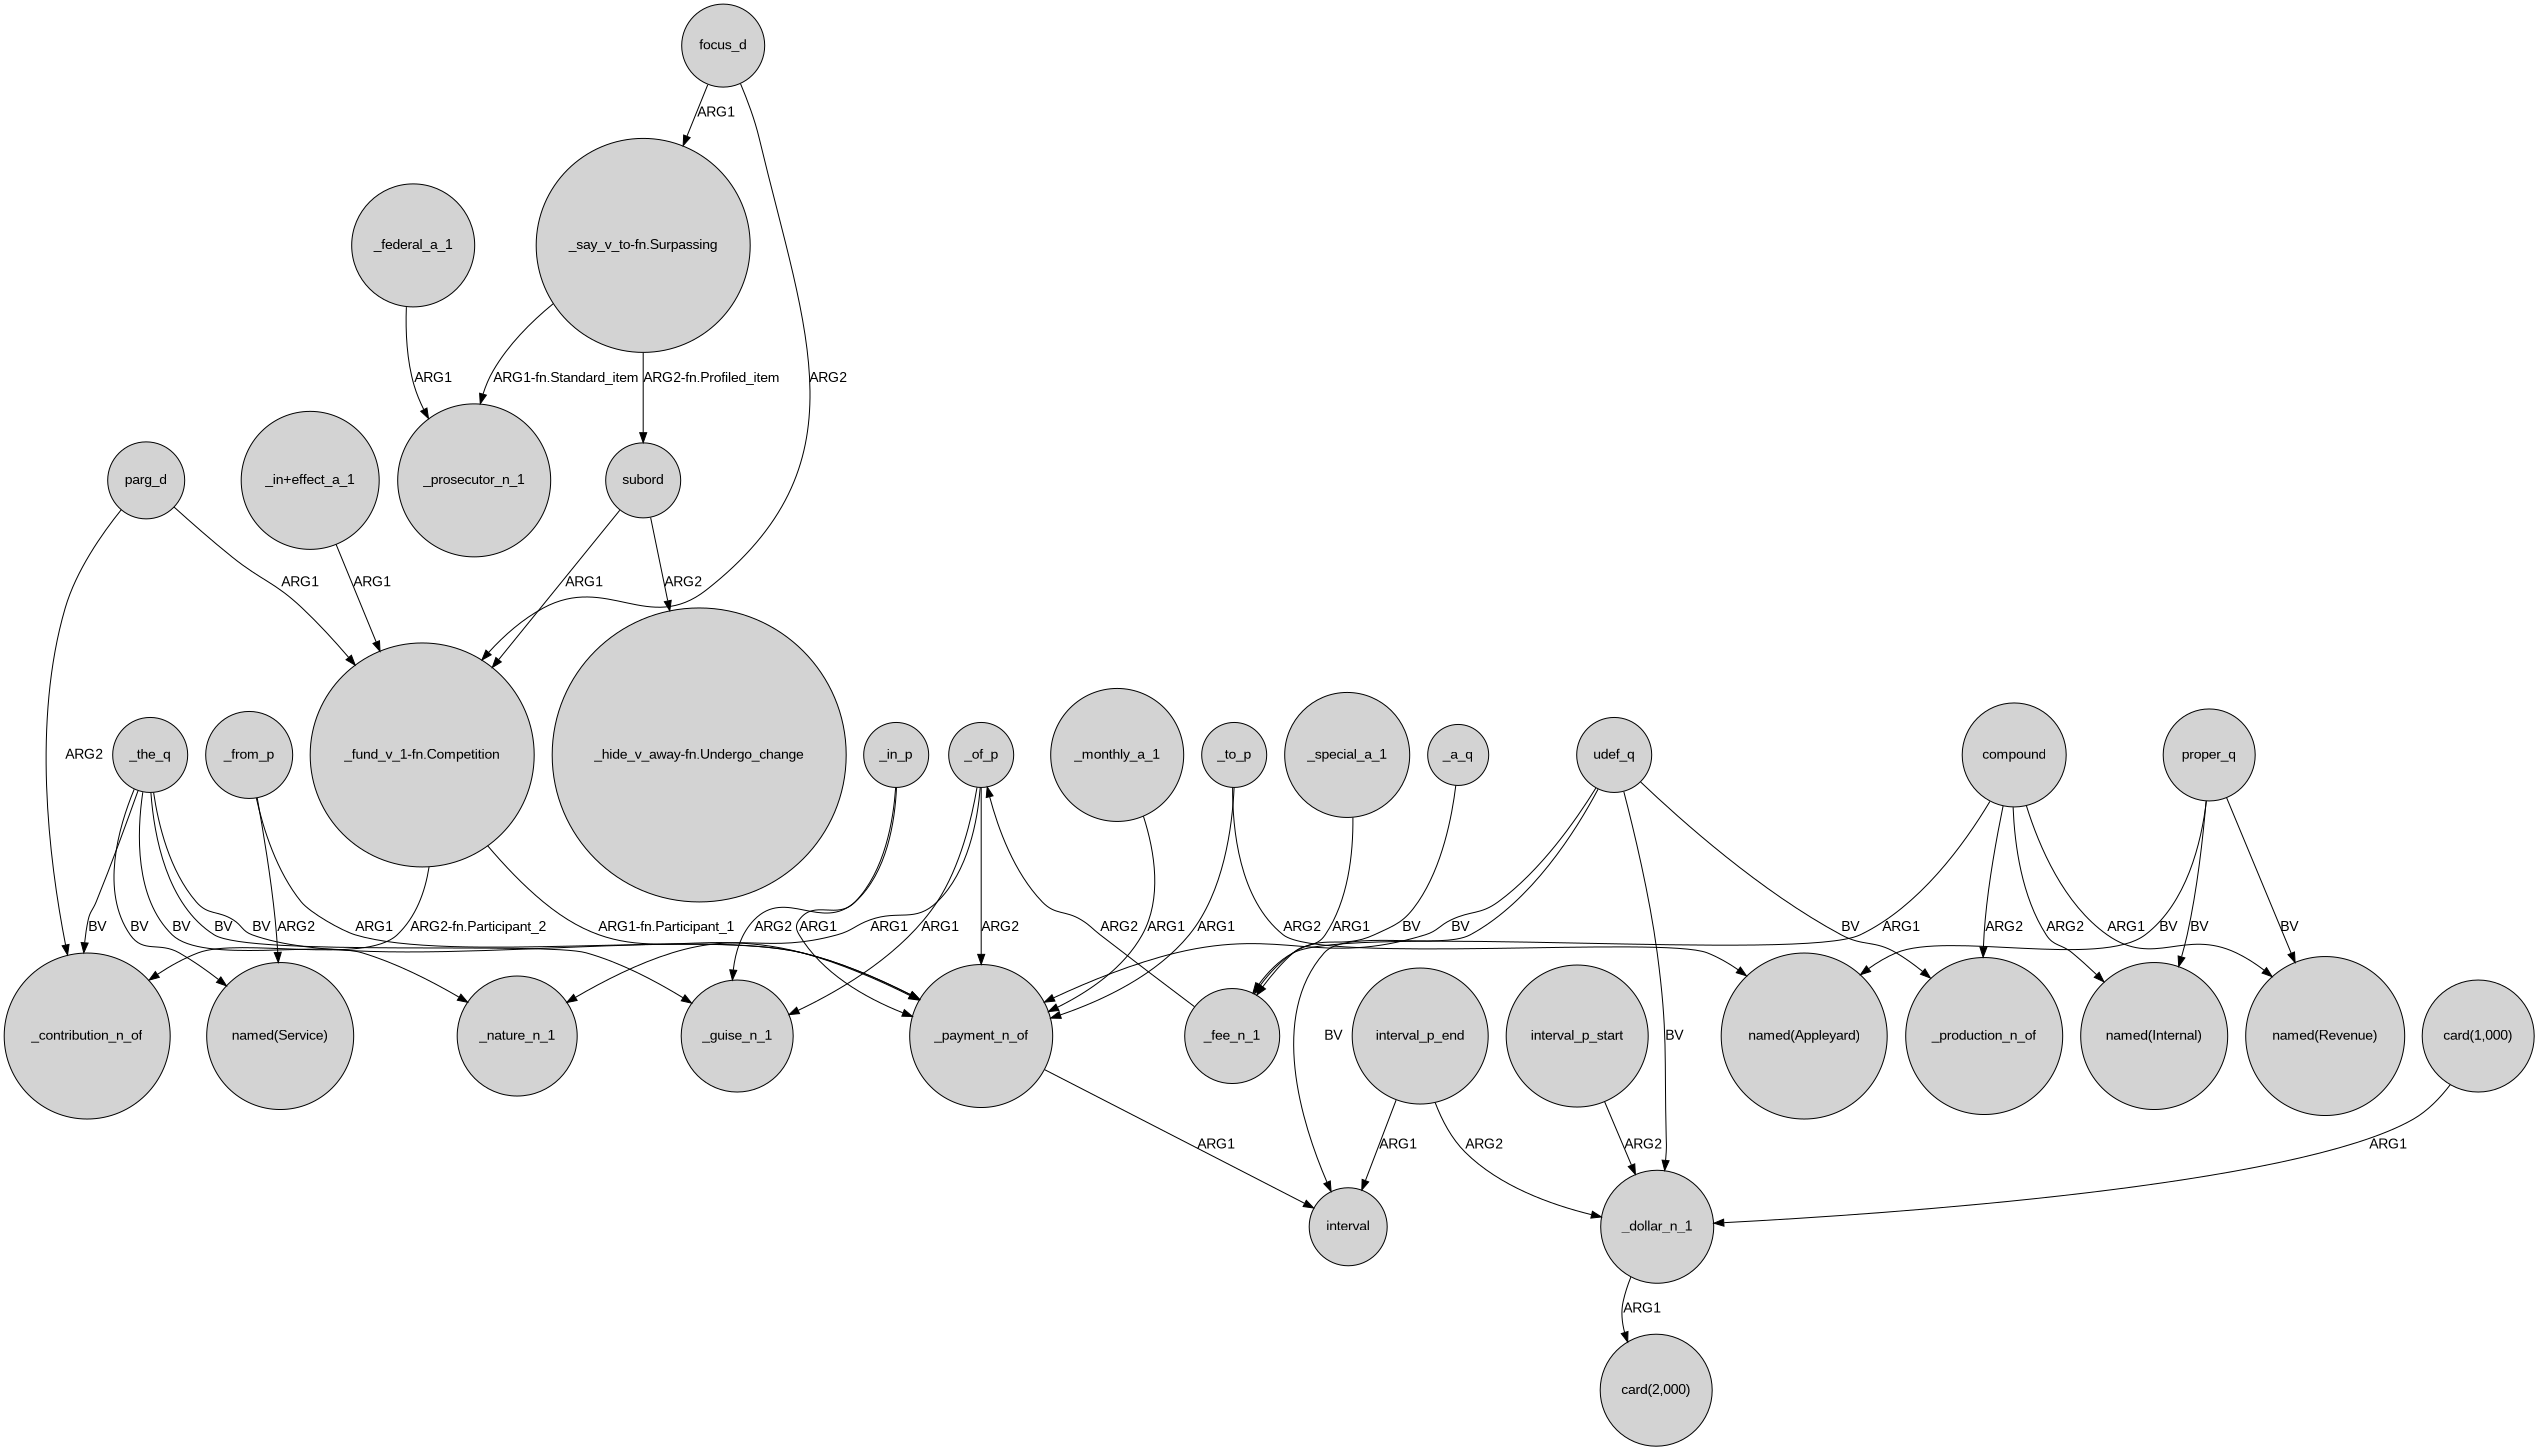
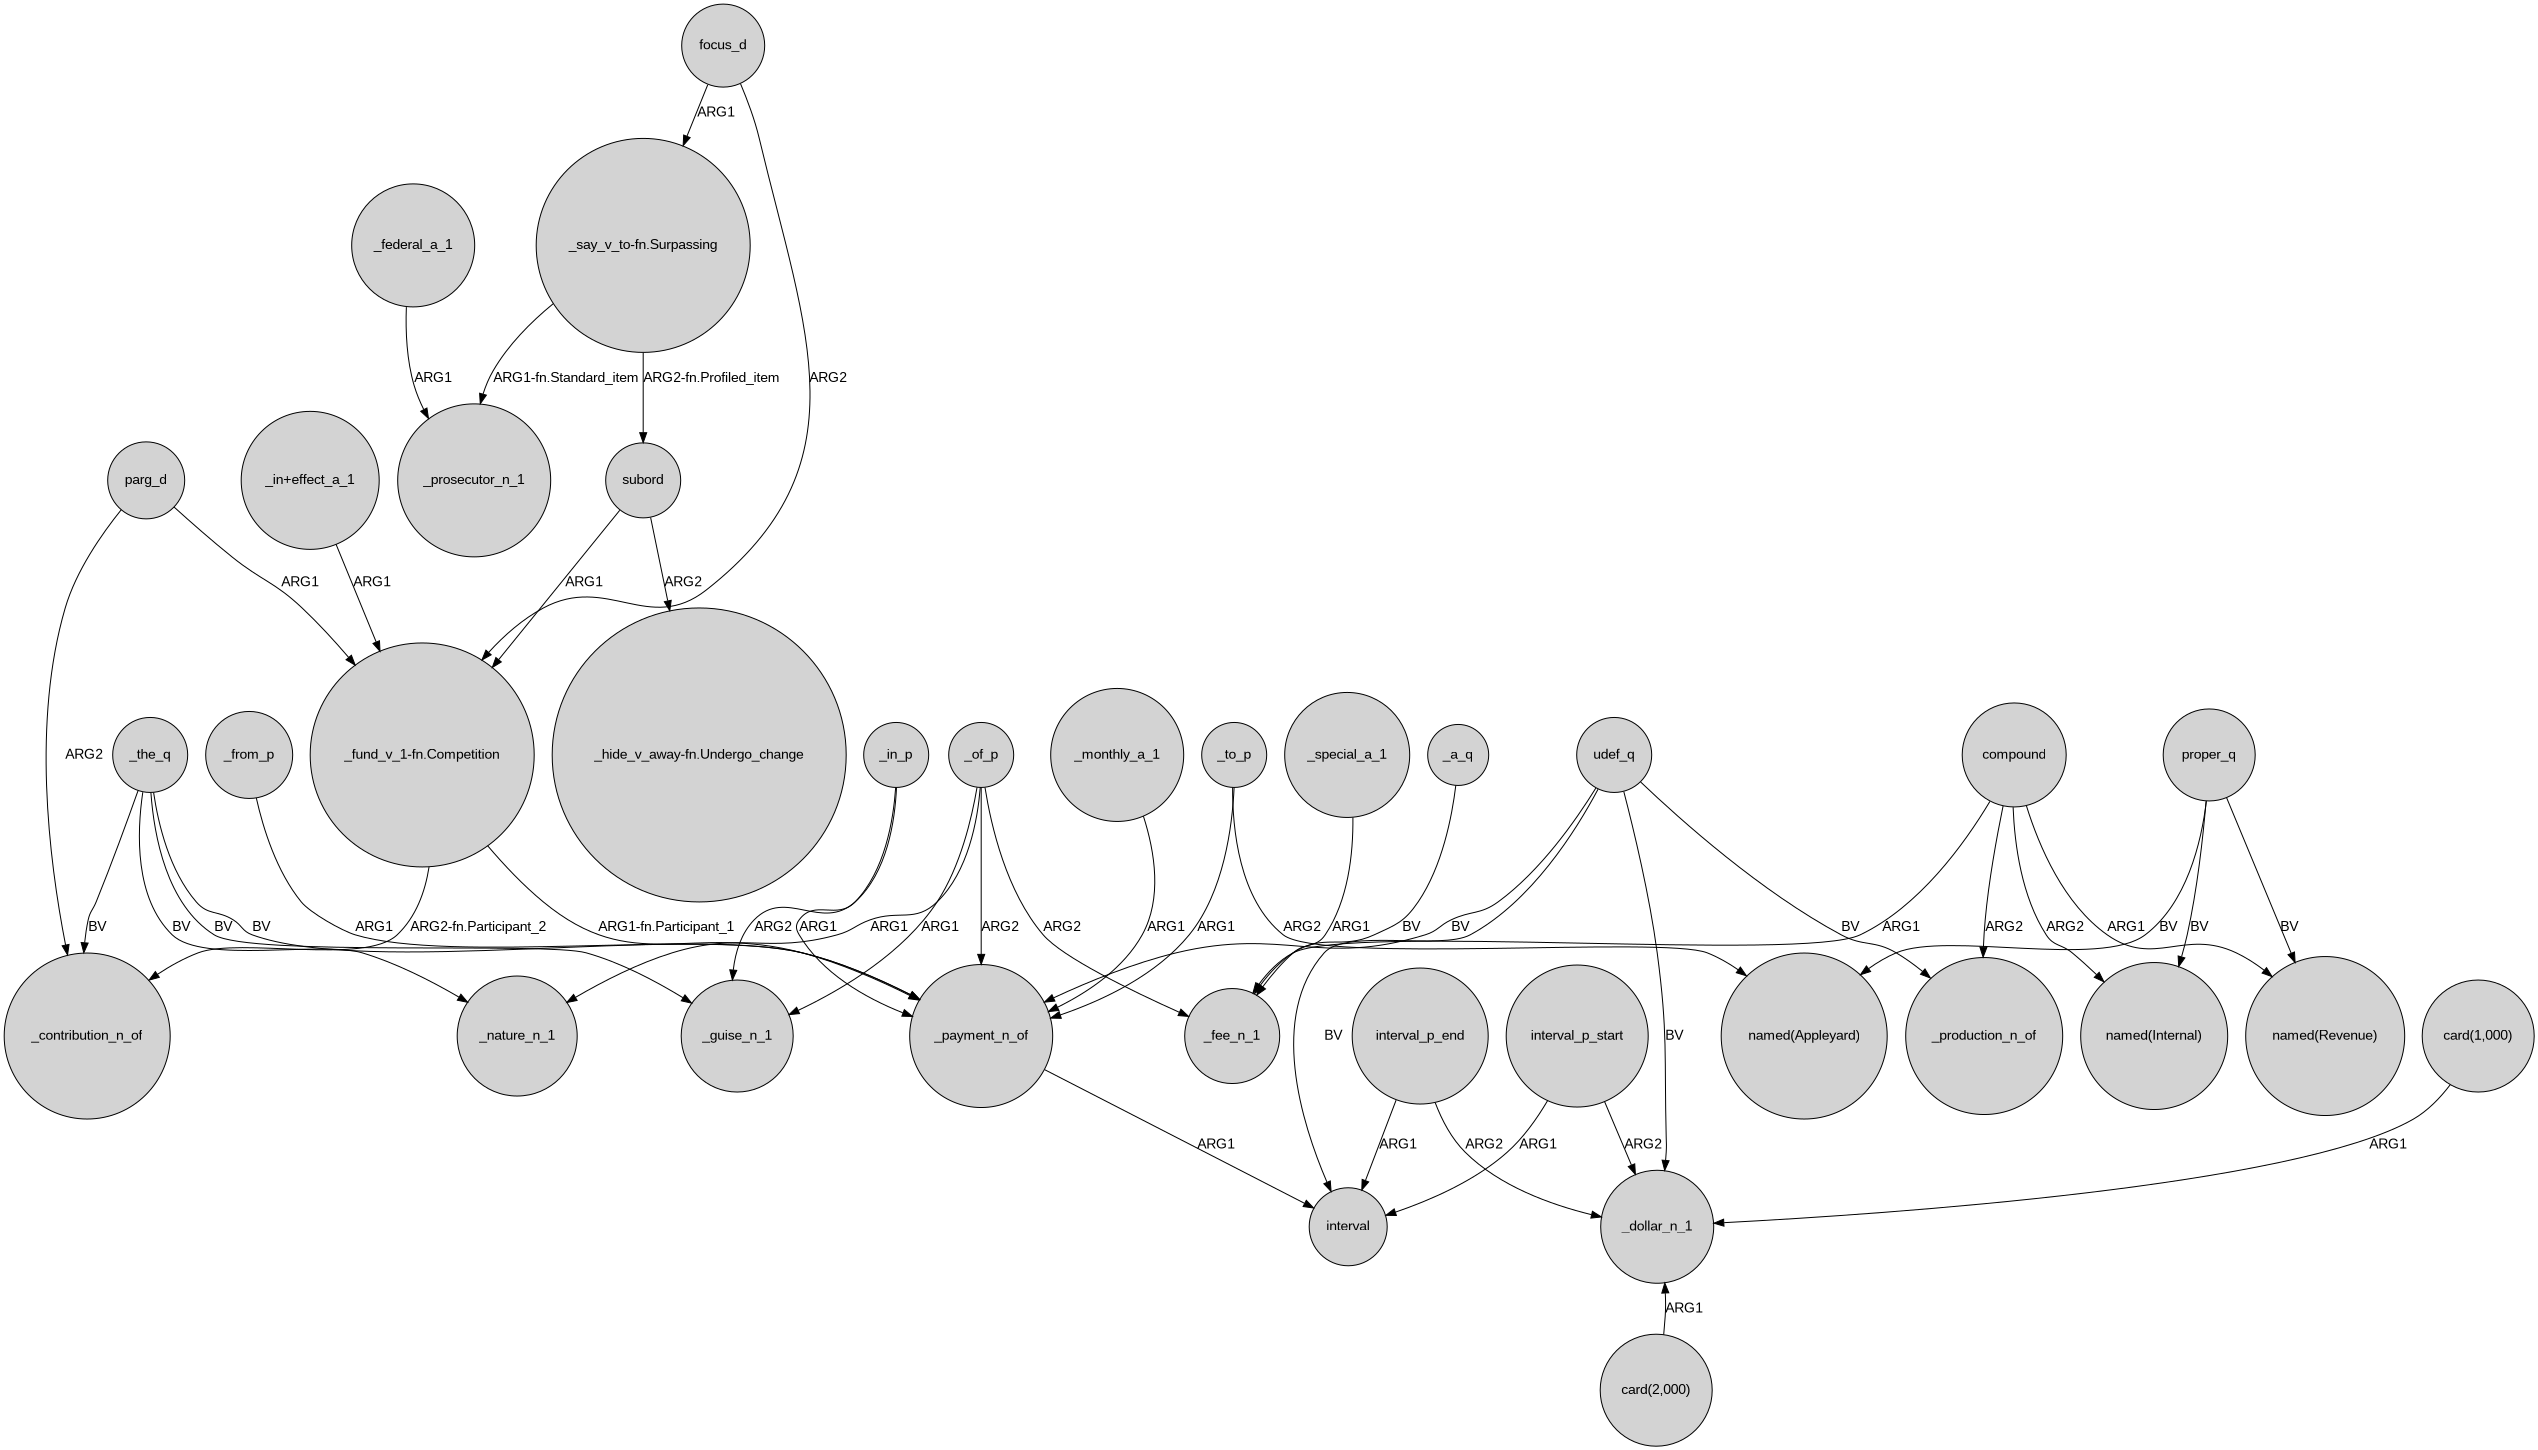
edge "_fee_n_1" -> "_of_p": reversed
node "named(Service)": removed
edge "interval_p_start" -> "interval": added, label "ARG1"
edge "_dollar_n_1" -> "card(2,000)": reversed
